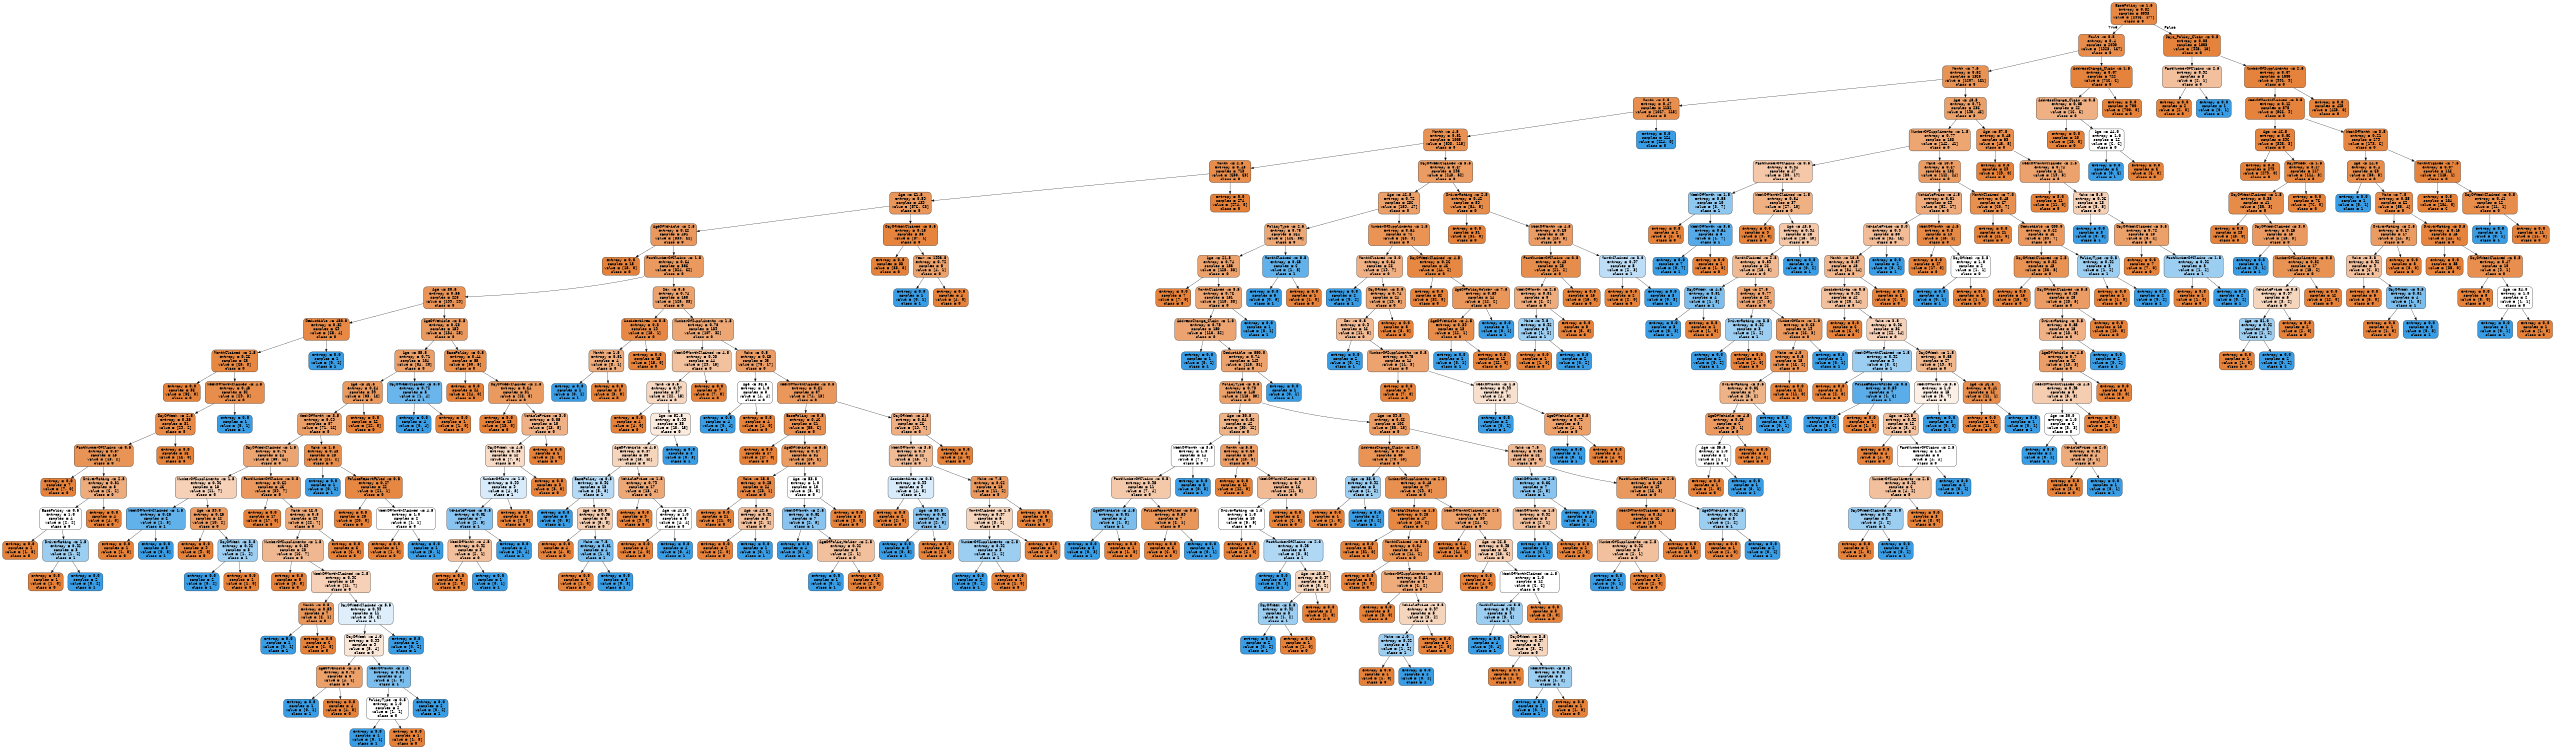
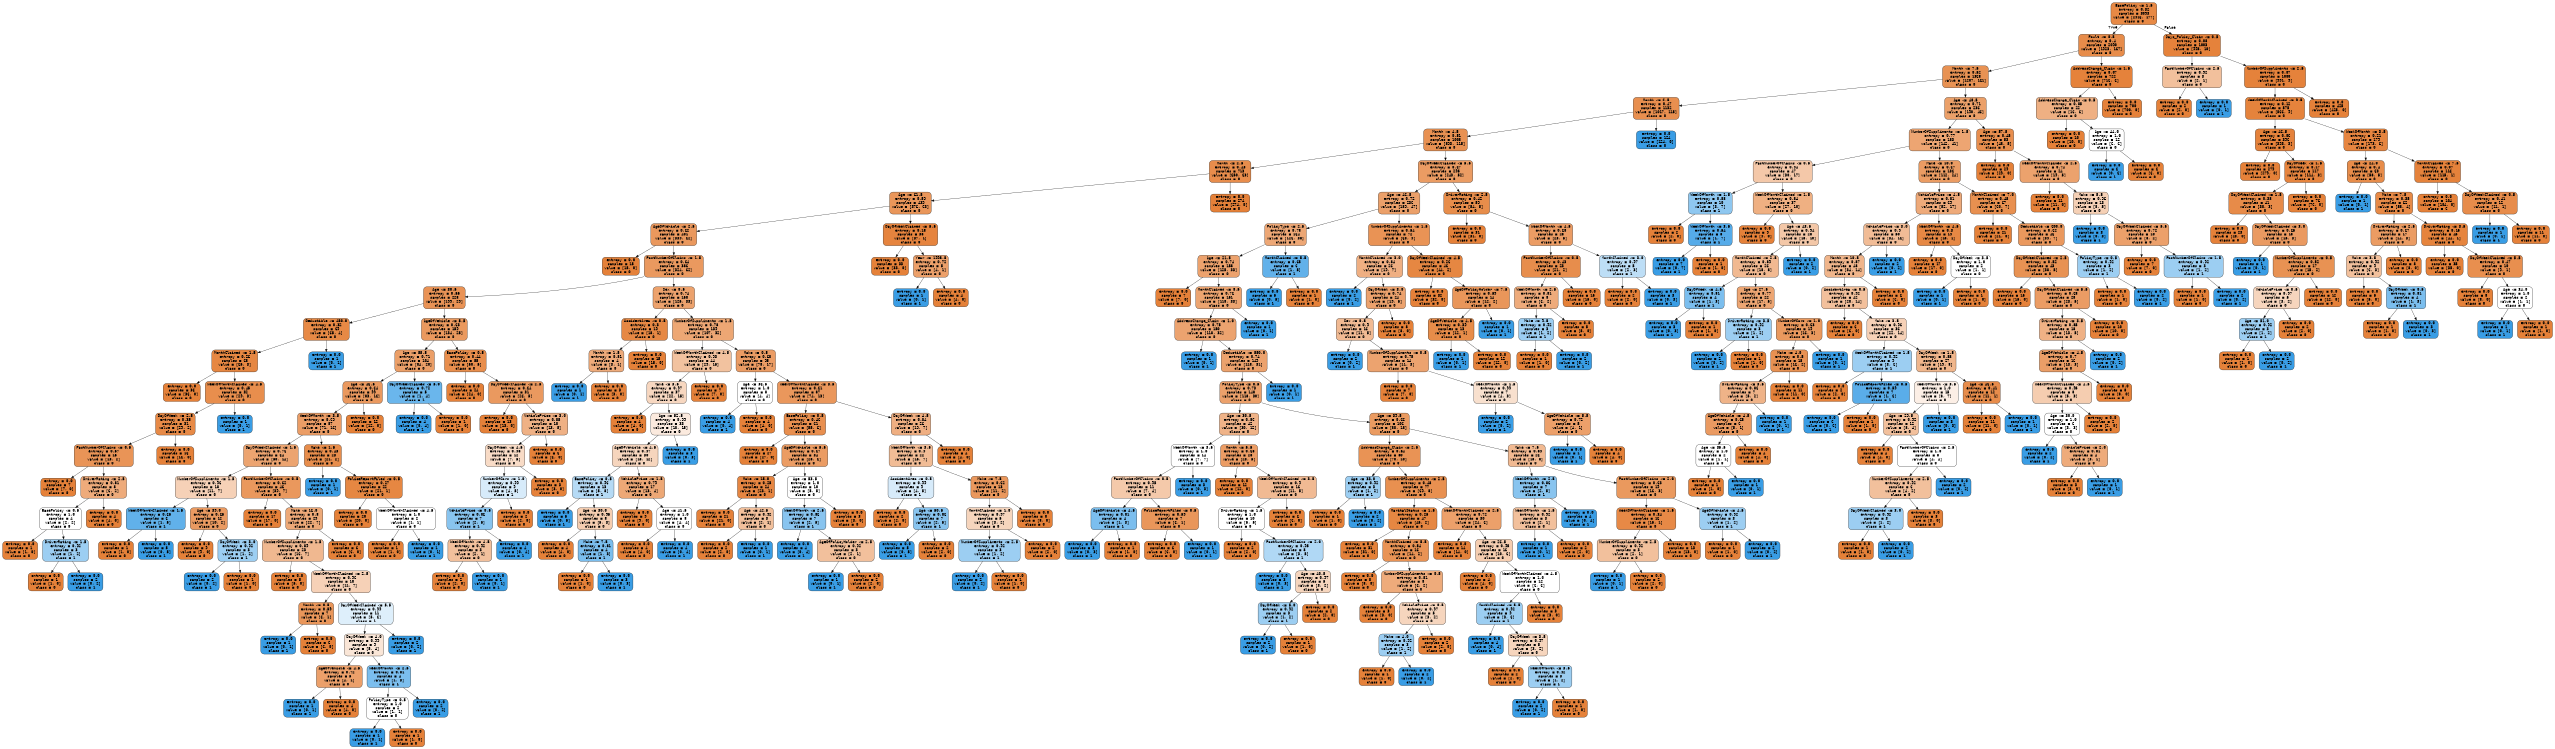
node "entropy = 0.4 samples = 14 value = [14, 0] class = 0": label "entropy = 0.4 samples = 14 value = [14, 0] class = 0" -> "entropy = 0.0 samples = 14 value = [14, 0] class = 0"
